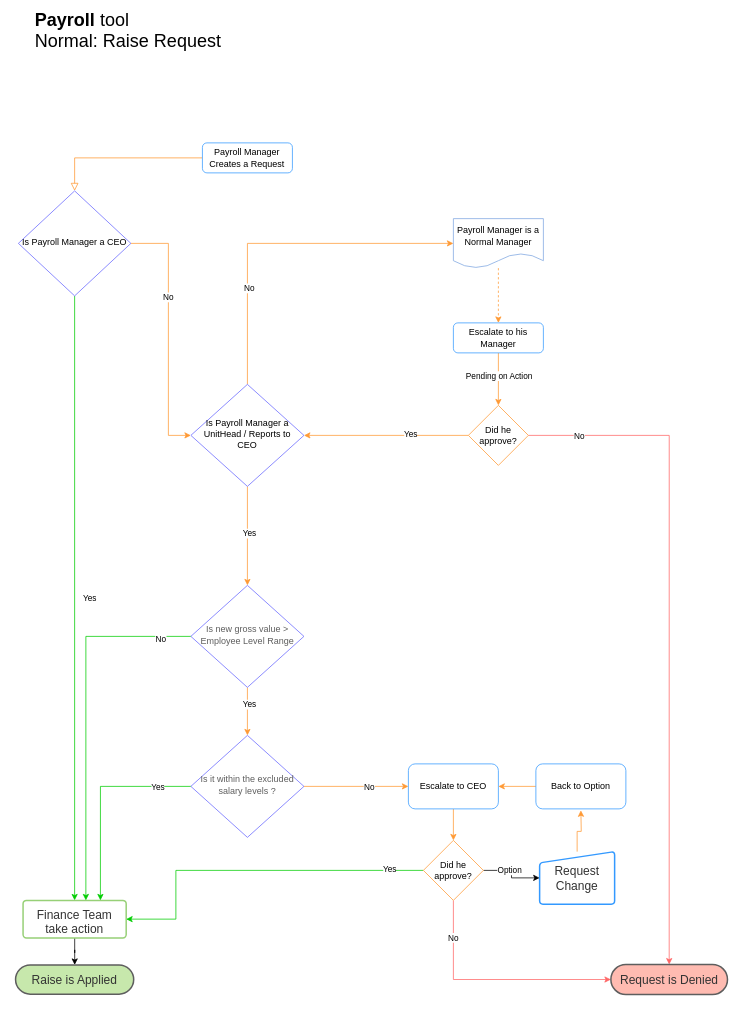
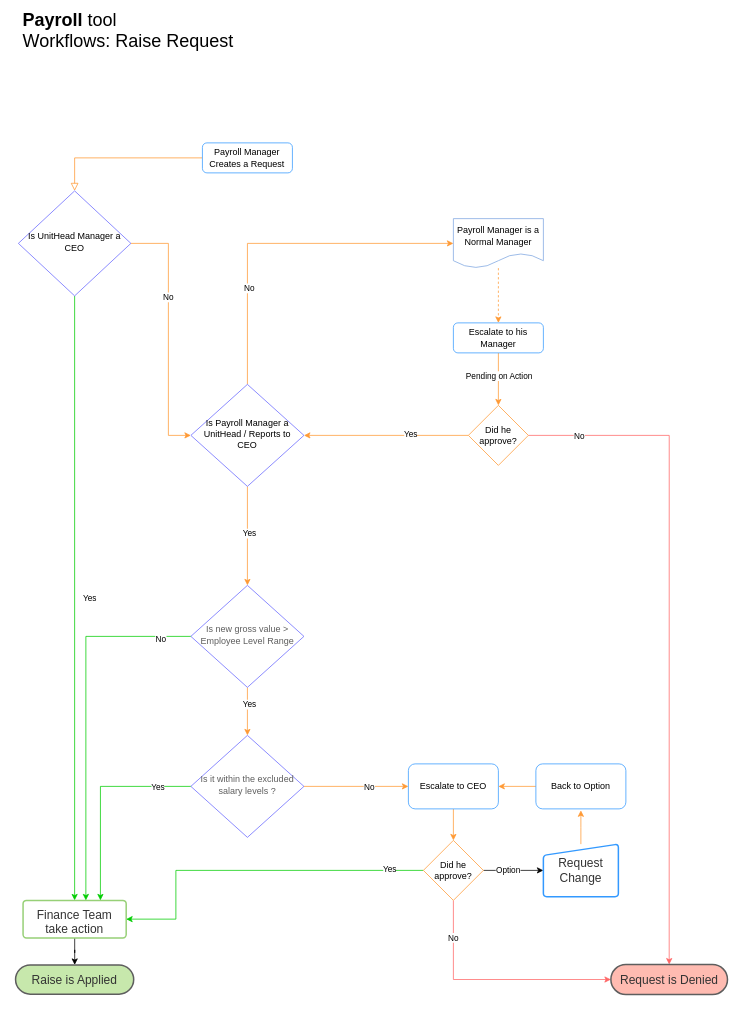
node "Payroll tool Normal: Raise Request": label "Payroll tool Normal: Raise Request" -> "Payroll tool Workflows: Raise Request"
node "Is Payroll Manager a CEO": label "Is Payroll Manager a CEO" -> "Is UnitHead Manager a CEO"
node "Request Change": moved (577, 878) -> (581, 870)
